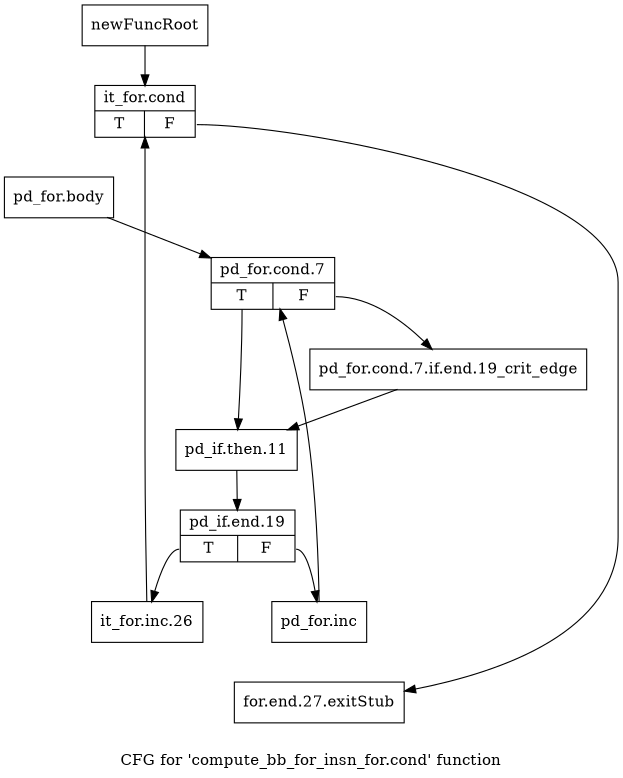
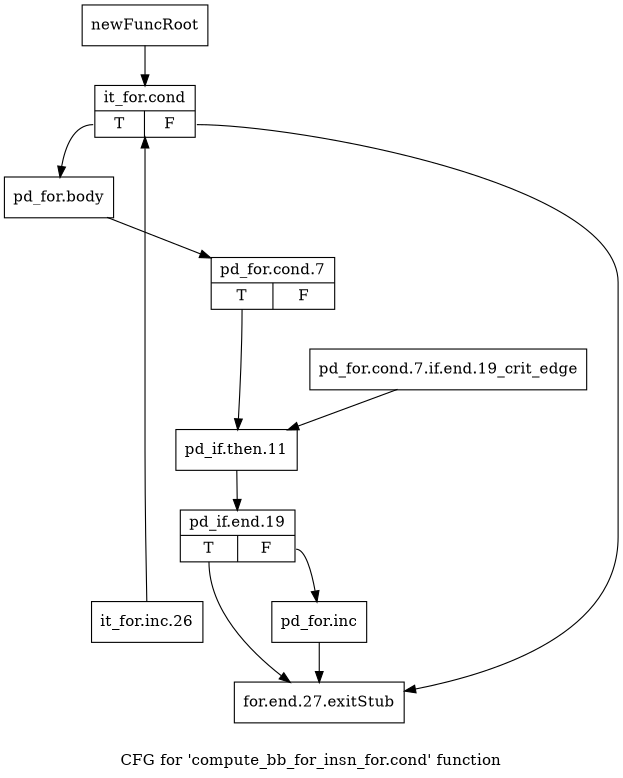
edge "it_for.cond" -> "pd_for.body": added
edge "pd_for.cond.7" -> "pd_for.cond.7.if.end.19_crit_edge": removed
edge "pd_for.inc" -> "pd_for.cond.7": now "pd_for.inc" -> "for.end.27.exitStub"
edge "pd_if.end.19" -> "it_for.inc.26": now "pd_if.end.19" -> "for.end.27.exitStub"
